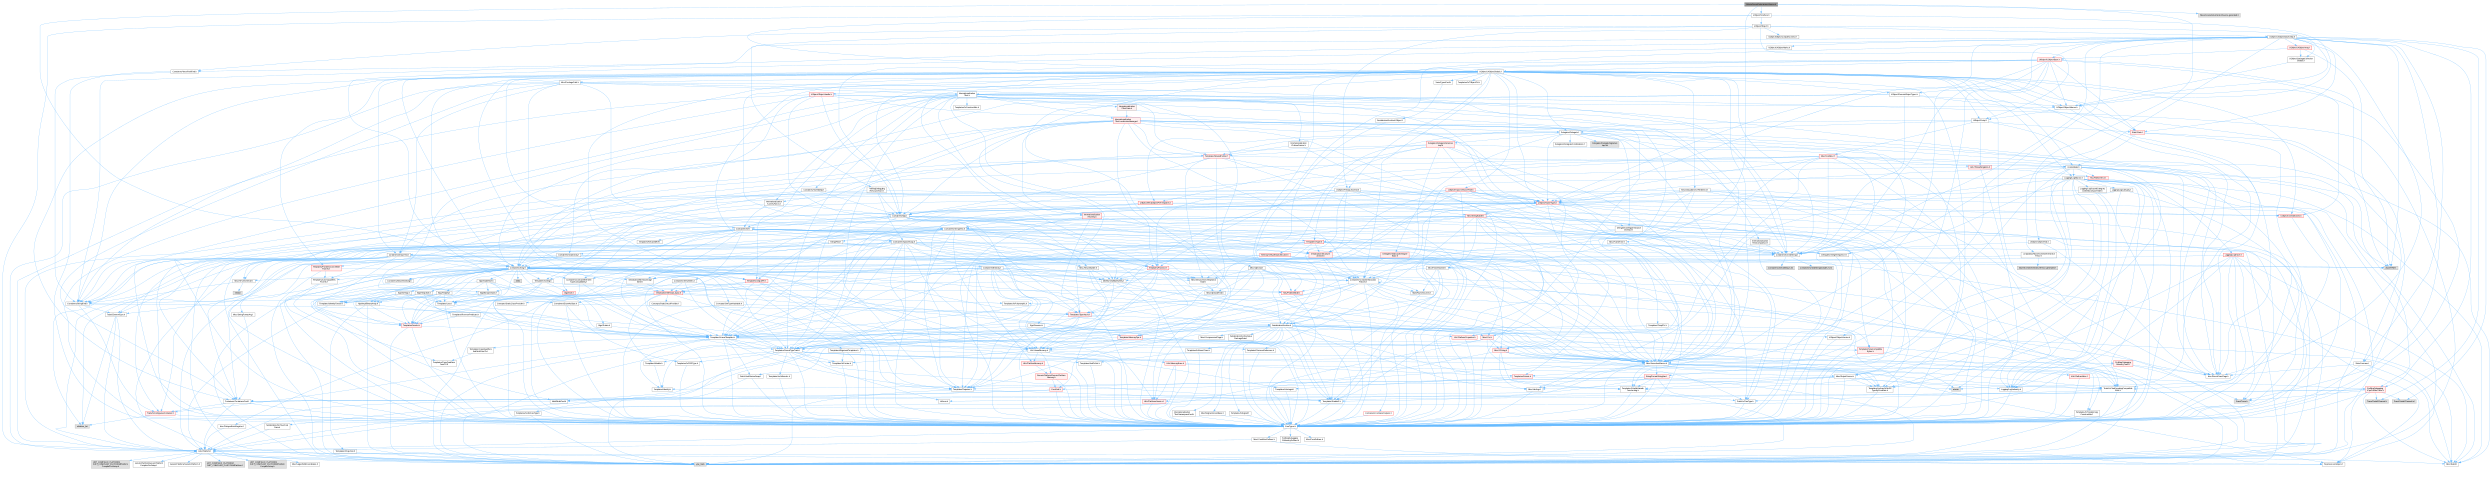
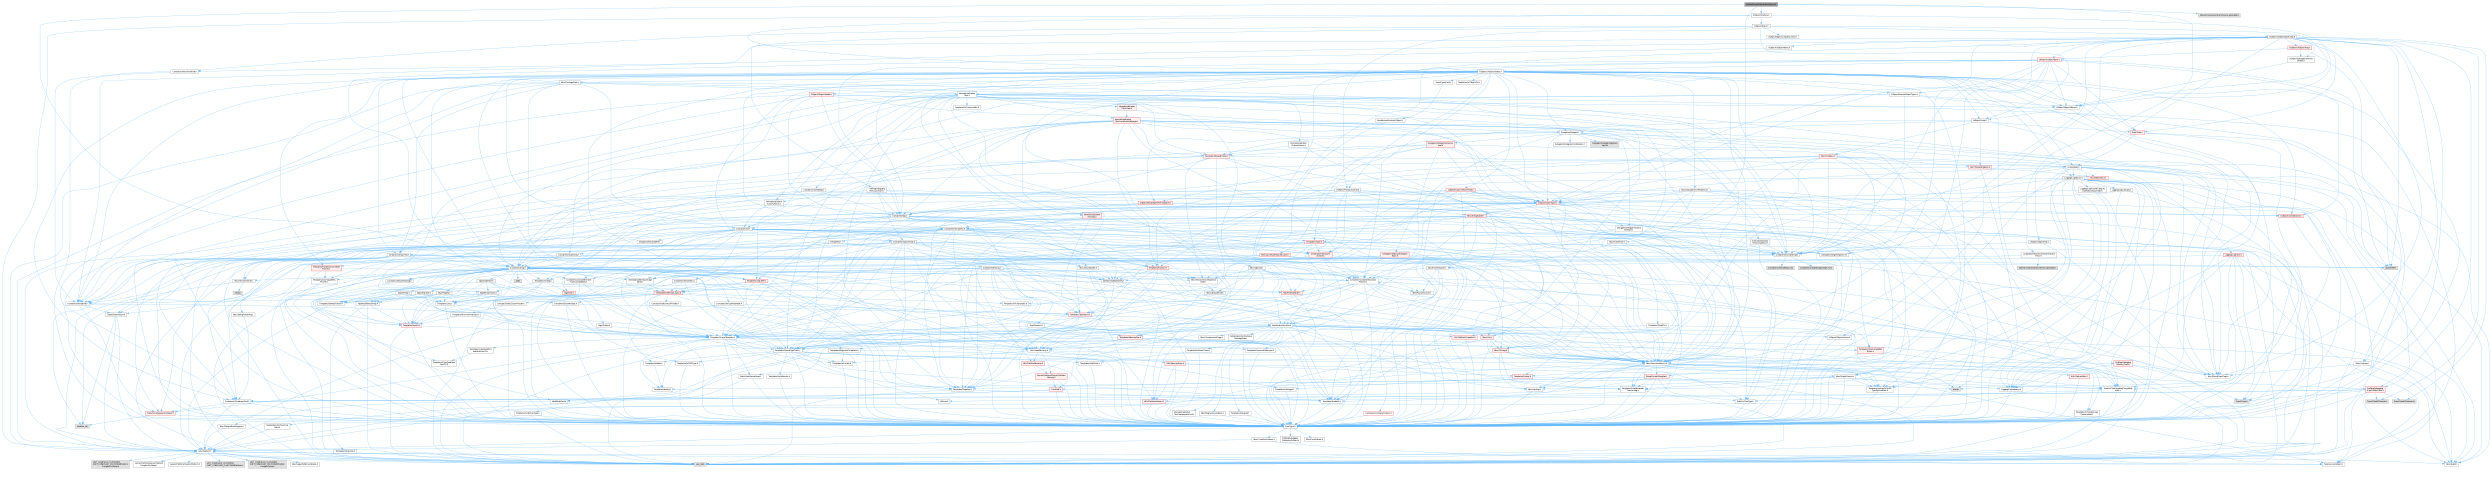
edge "Templates/Tuple.h" -> "Misc/AssertionMacros.h": now "ProfilingDebugging /ResourceSize.h" -> "Misc/AssertionMacros.h"
edge "Algo/Impl/BinaryHeap.h" -> "Templates/ReversePredicate.h": now "Concepts/StaticClassProvider.h" -> "Templates/ReversePredicate.h"
